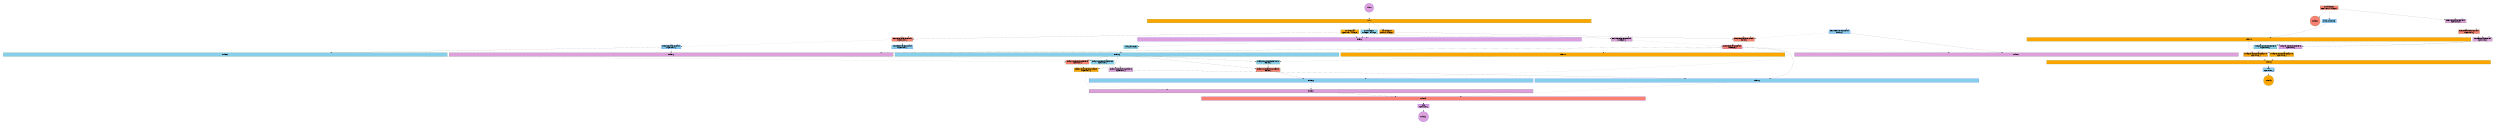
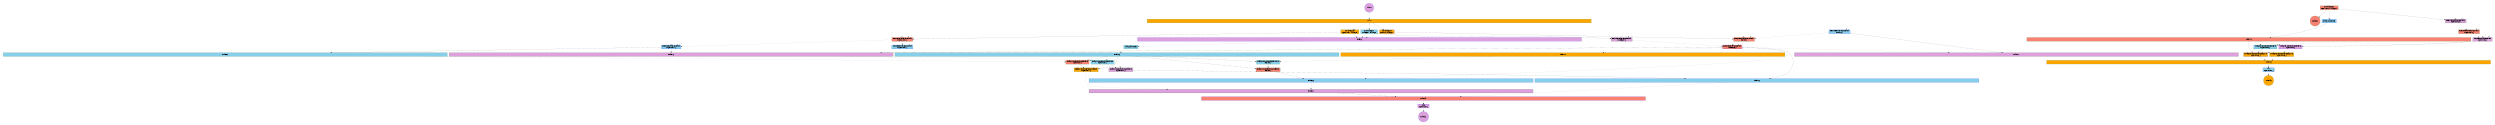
node "node_42": fillcolor orange -> salmon
